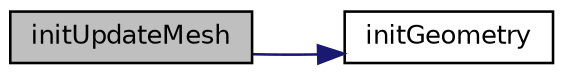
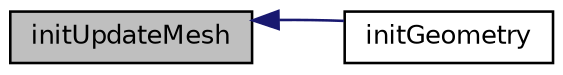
edge "initUpdateMesh" -> "initGeometry": reversed
